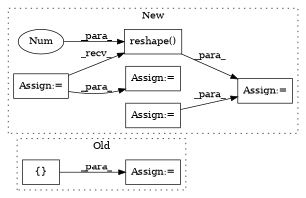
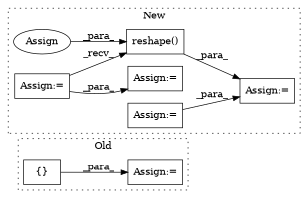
node "Num": label "Num" -> "Assign"
